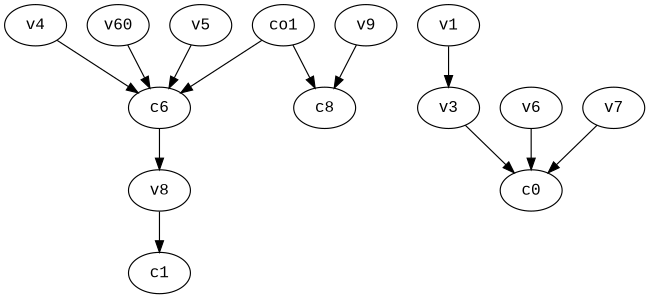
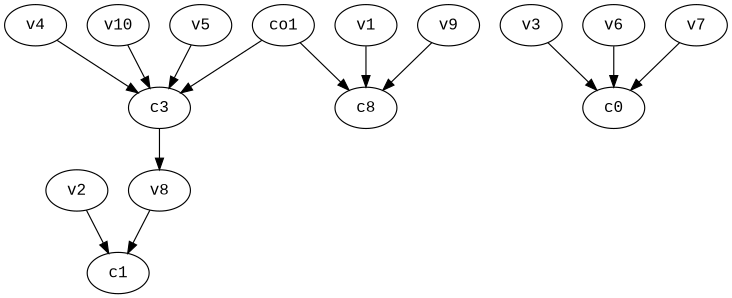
node "v60": label "v60" -> "v10"
edge "v1" -> "v3": now "v1" -> "c8"
node "c6": label "c6" -> "c3"
node "v2": added
